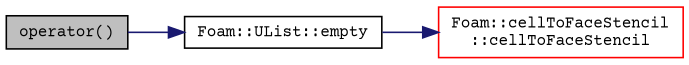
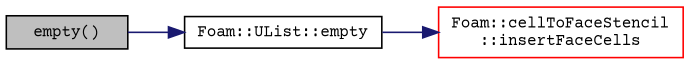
node "operator()": label "operator()" -> "empty()"
node "Foam::cellToFaceStencil ::cellToFaceStencil": label "Foam::cellToFaceStencil ::cellToFaceStencil" -> "Foam::cellToFaceStencil ::insertFaceCells"
